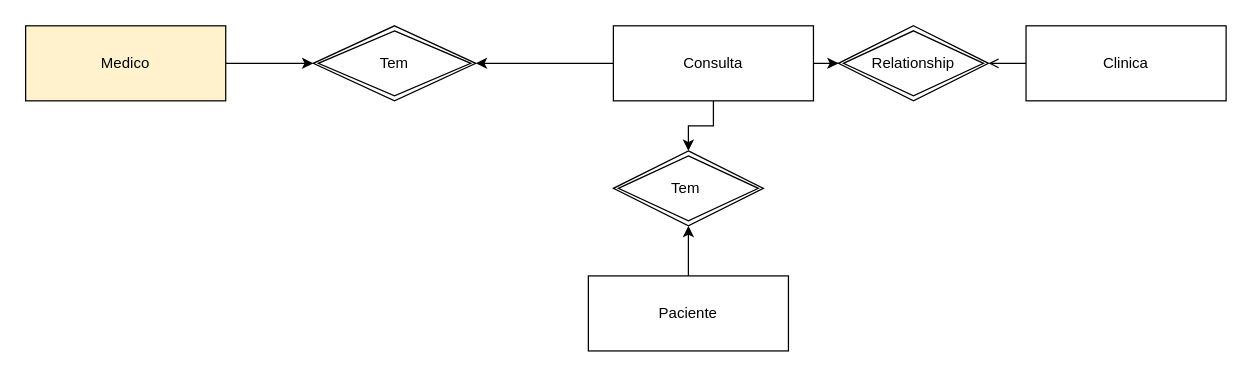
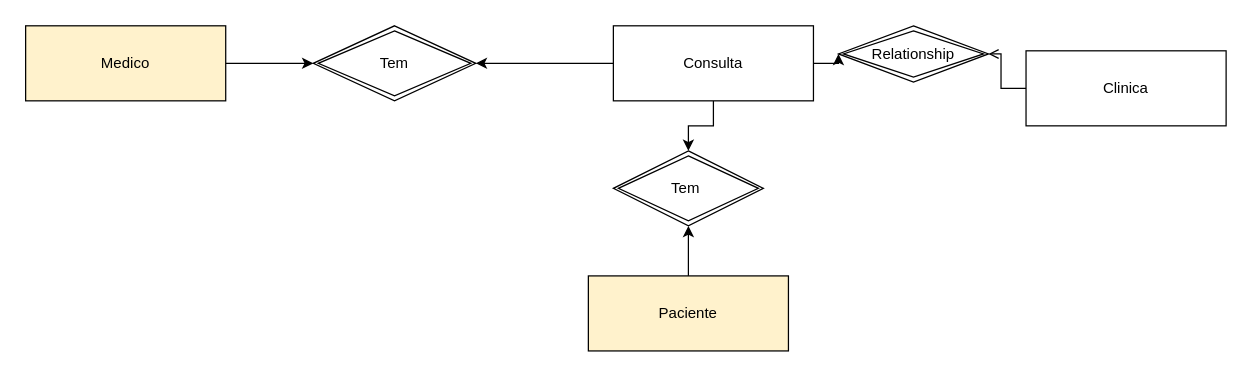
node "Relationship": size 150x75 -> 150x56
node "Clinica": moved (1126, 63) -> (1126, 88)
node "Paciente": fillcolor #ffffff -> #fff2cc
